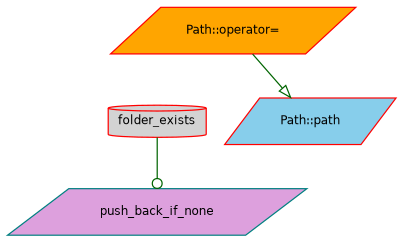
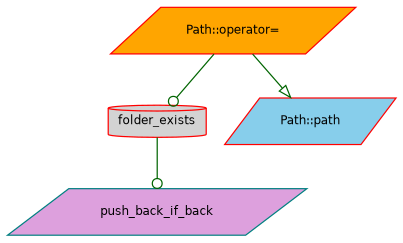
edge "Path::operator=" -> "folder_exists": added
node "push_back_if_none": label "push_back_if_none" -> "push_back_if_back"
